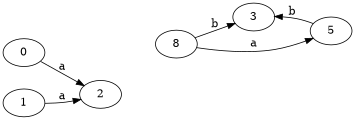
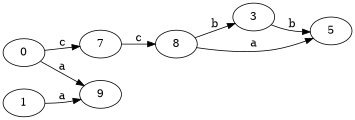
edge "5" -> "3": reversed
node "7": added
node "2": label "2" -> "9"
